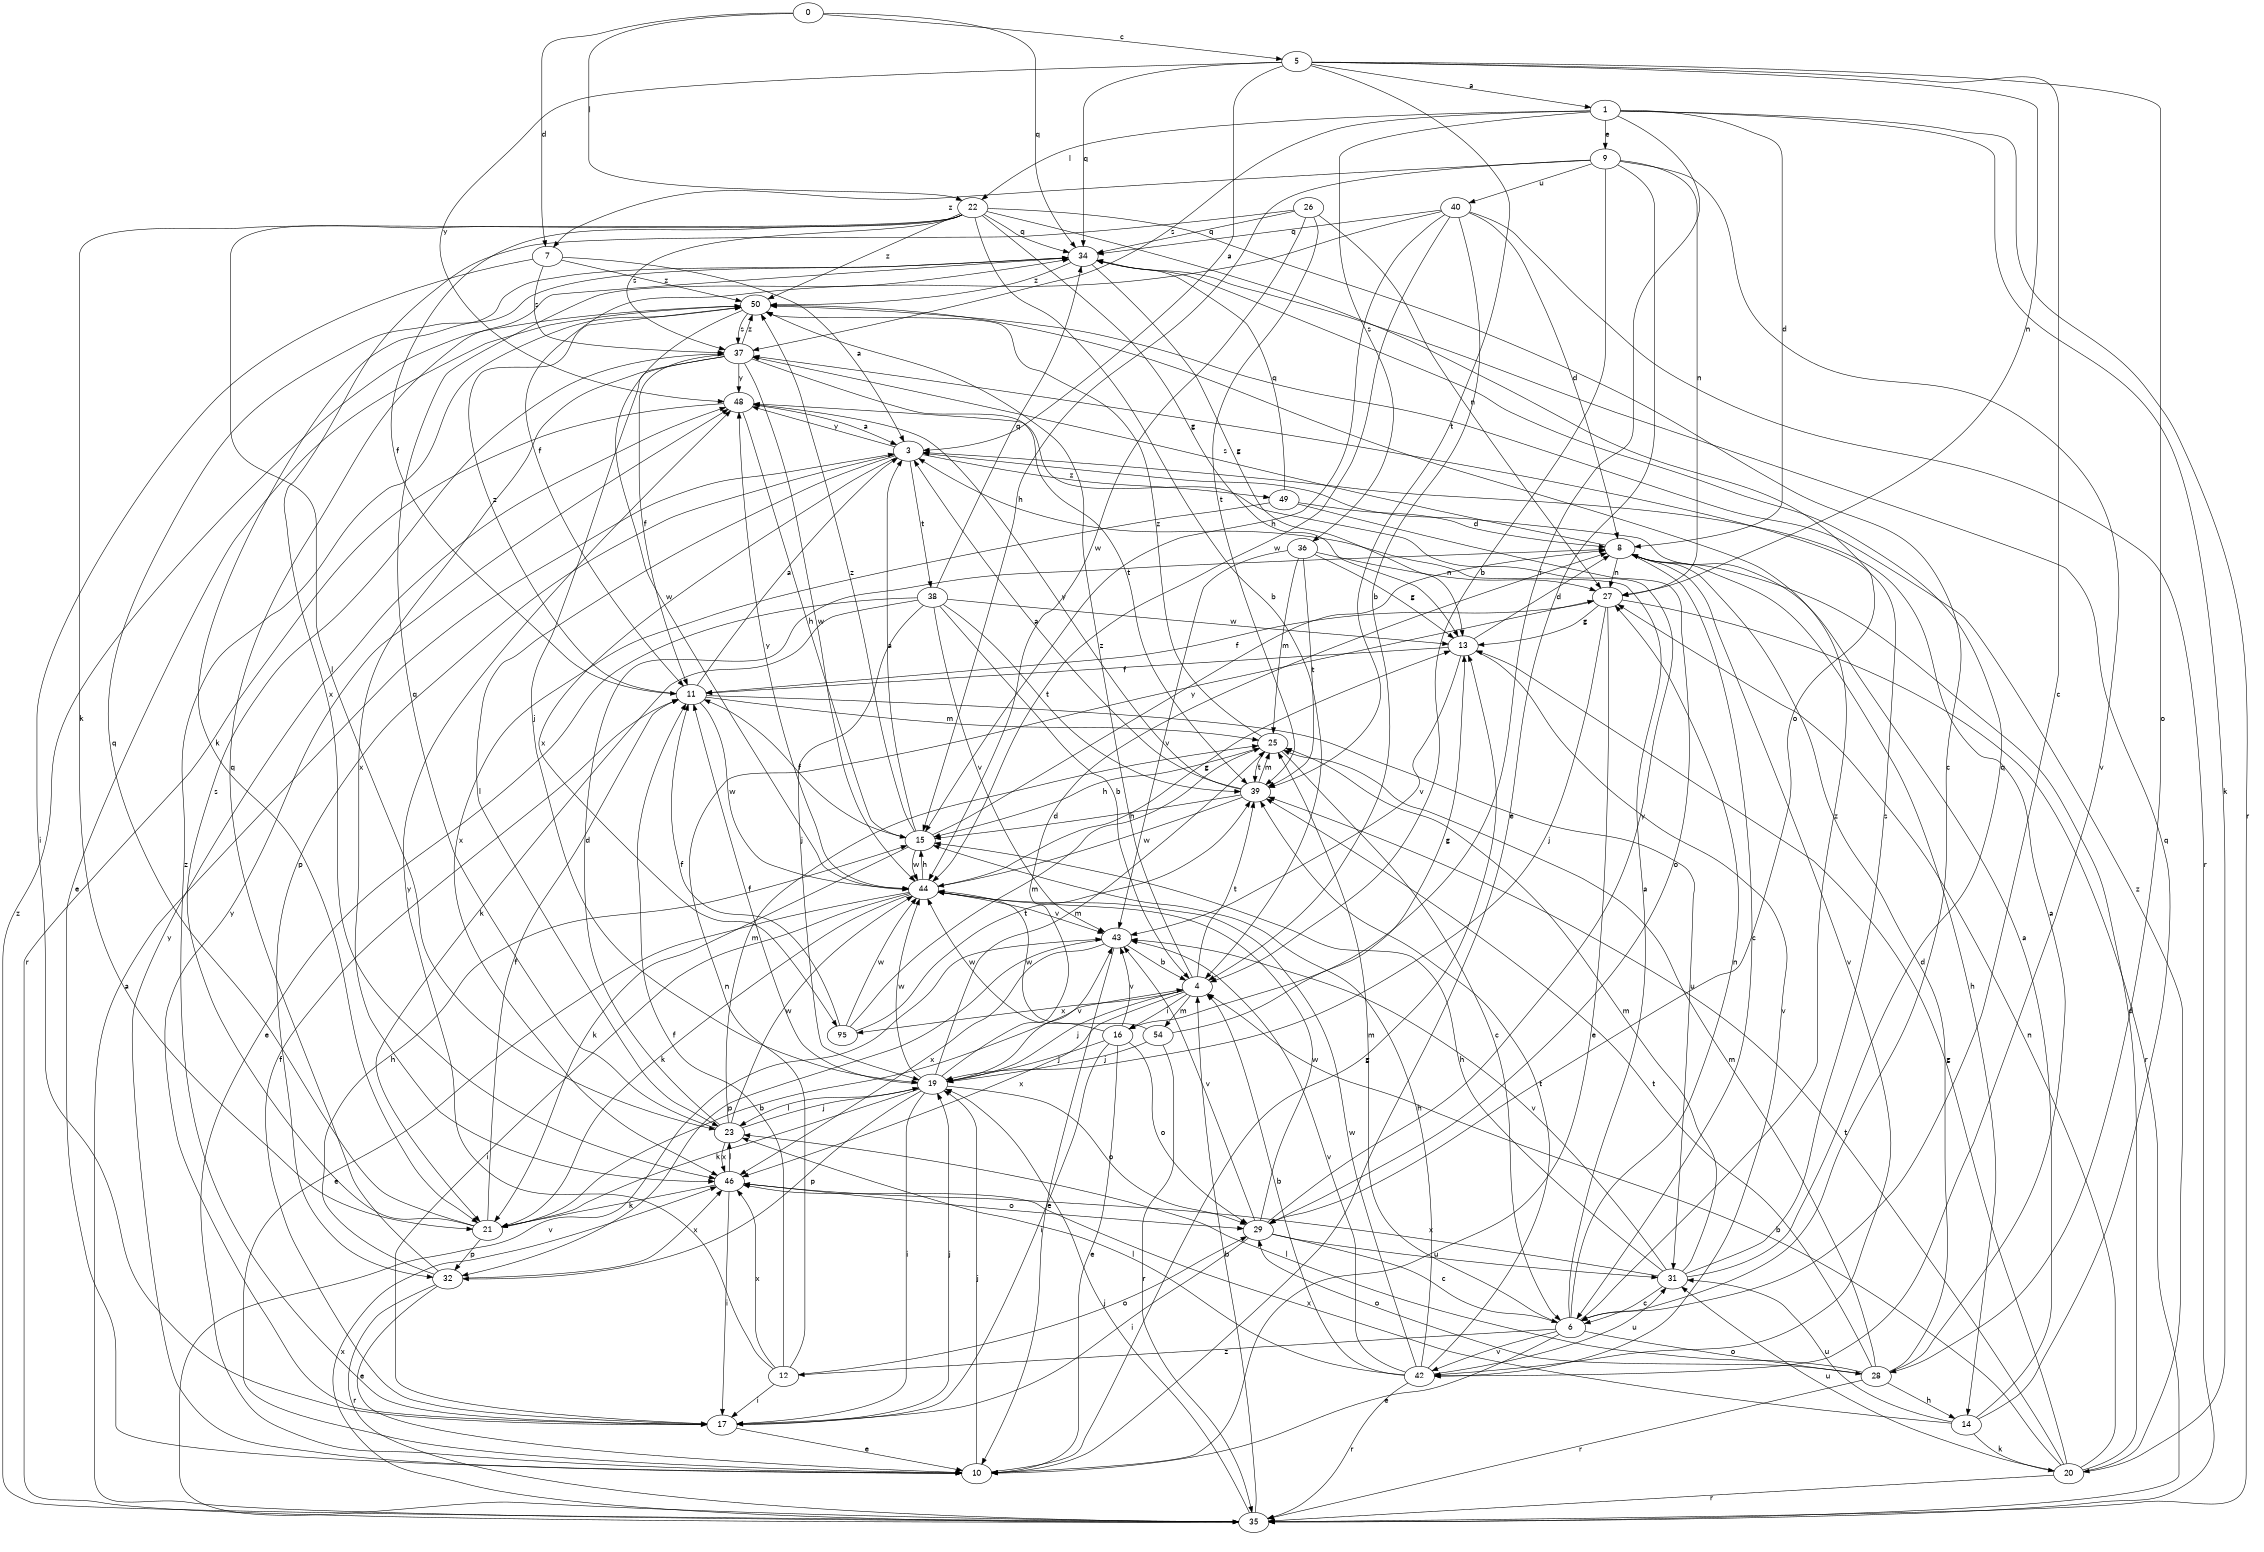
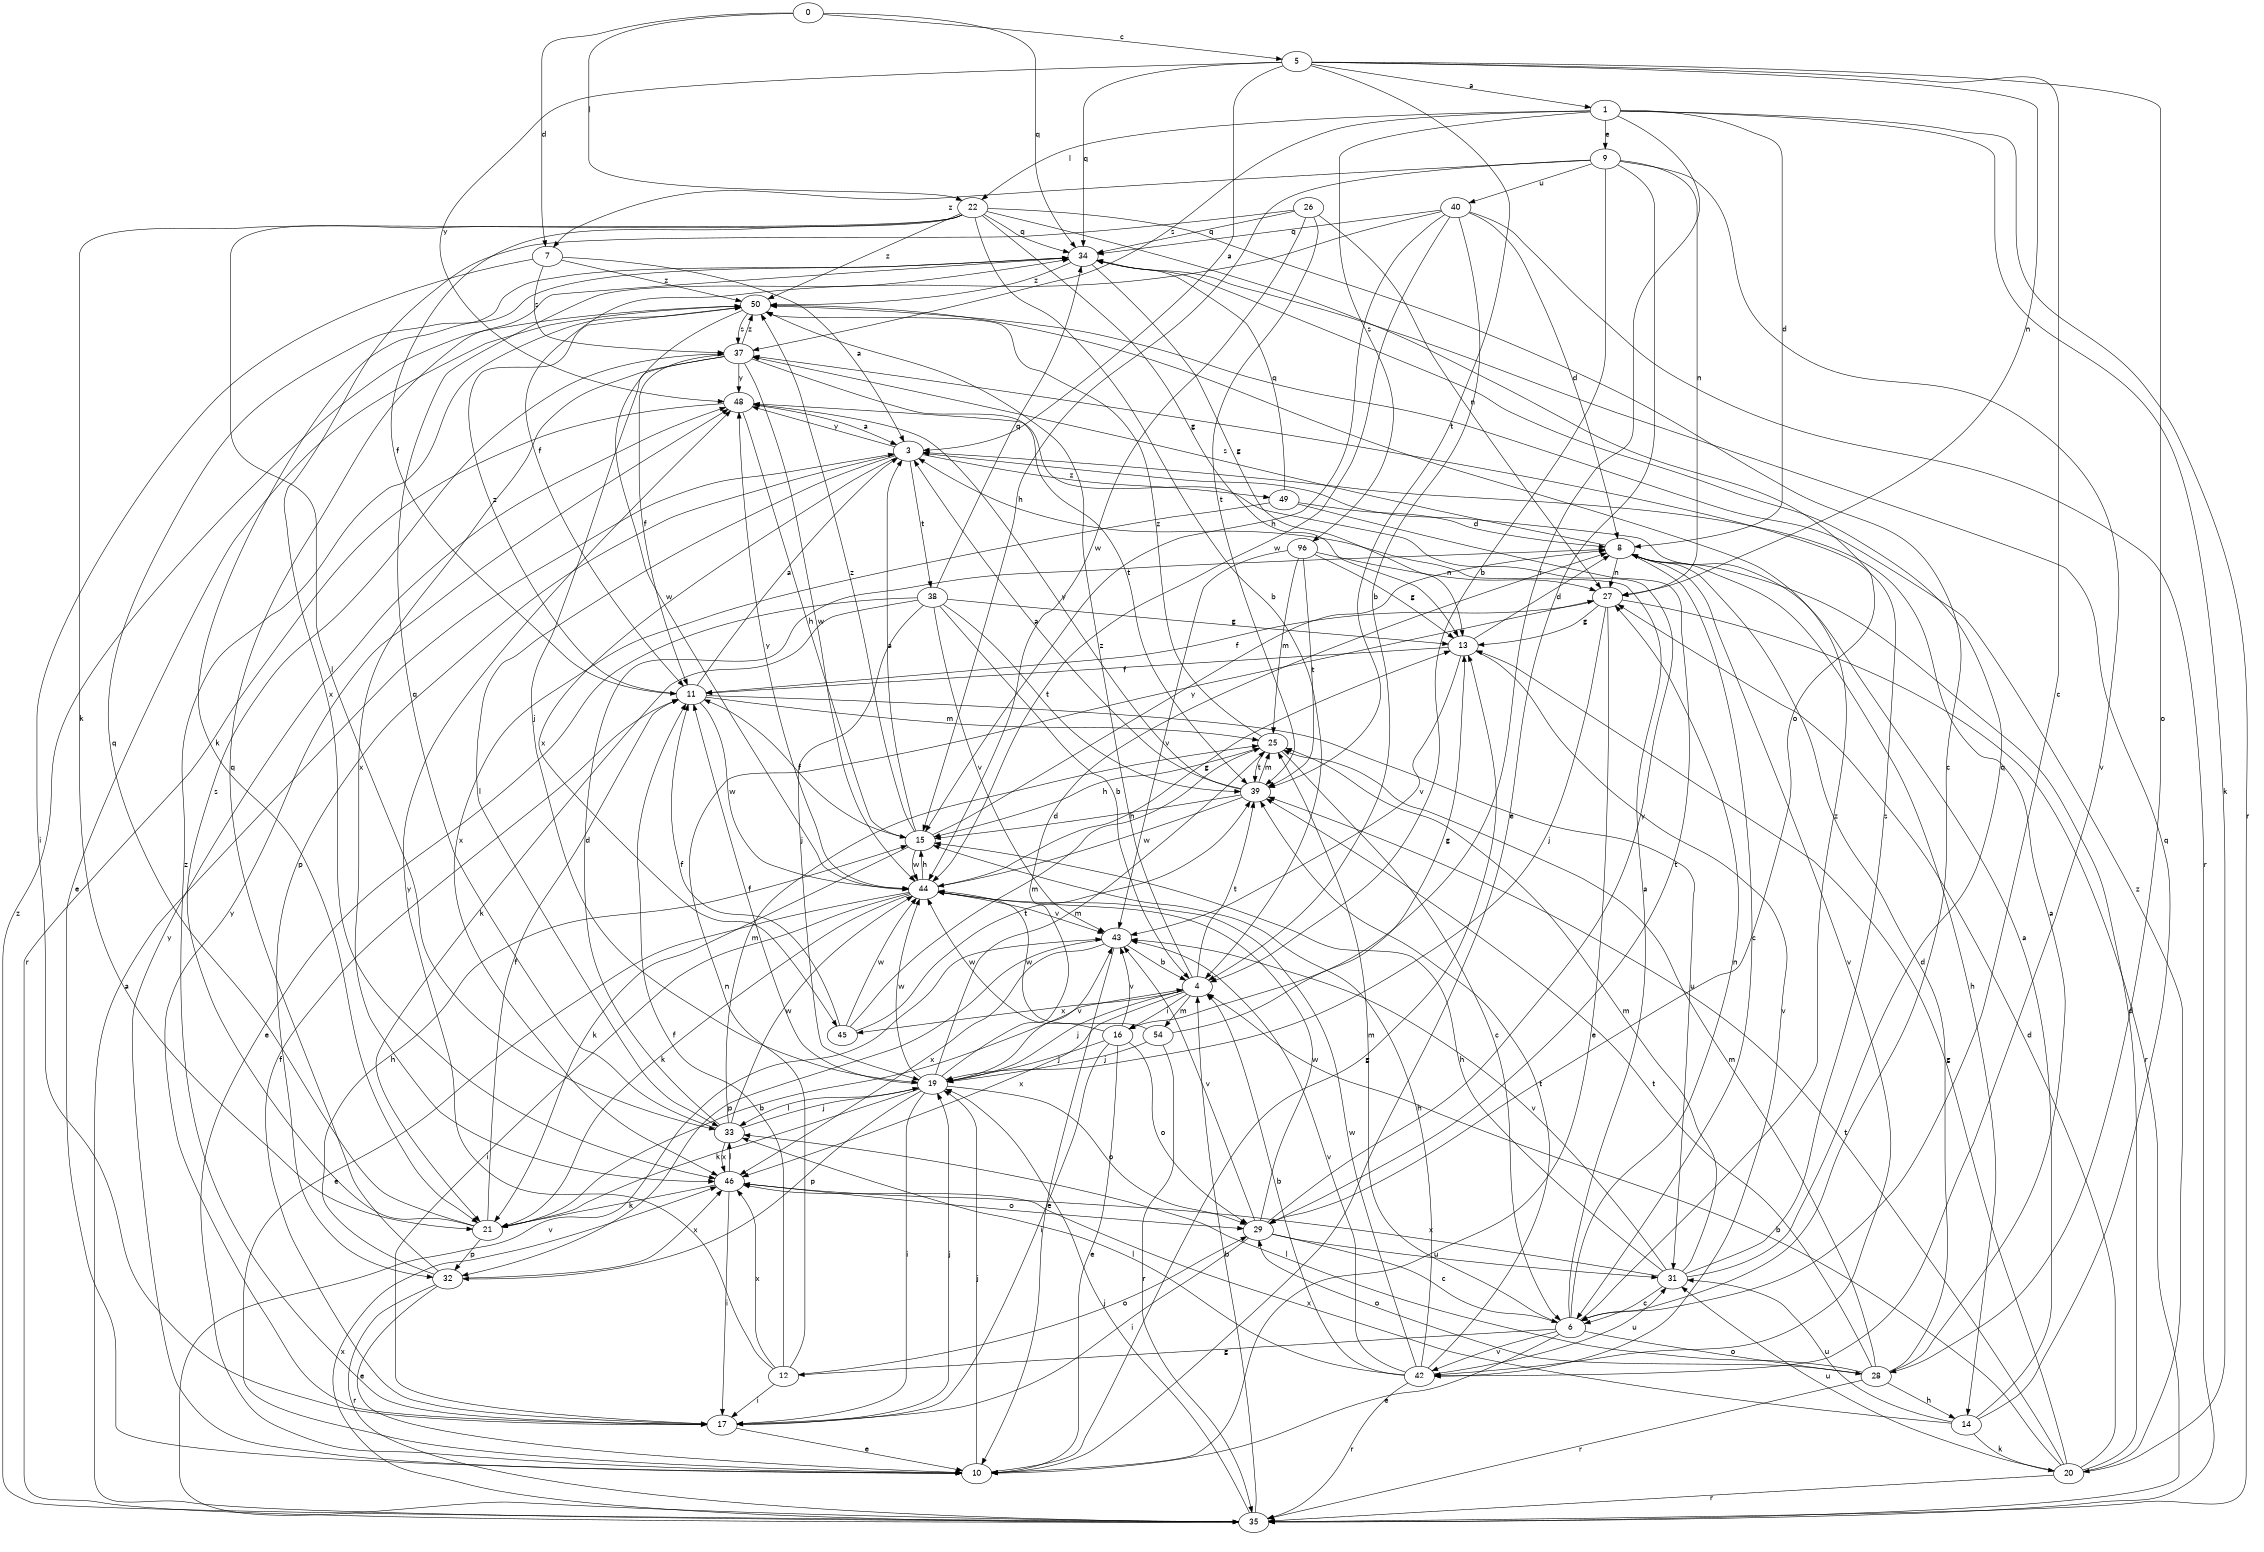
edge "22" -> "37": removed, label "s"
node "36": label "36" -> "96"
edge "38" -> "13": label "w" -> "g"
edge "49" -> "29": label "o" -> "t"
node "95": label "95" -> "45"
edge "20" -> "27": label "n" -> "d"
node "23": label "23" -> "33"
edge "6" -> "12": label "z" -> "g"
